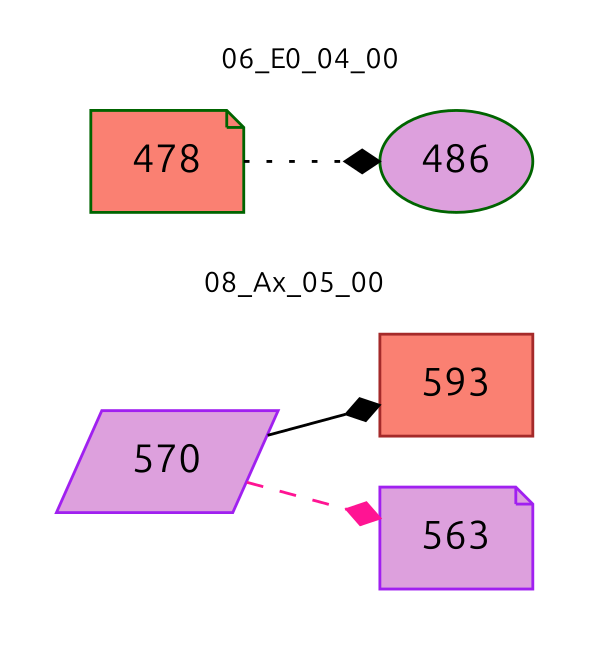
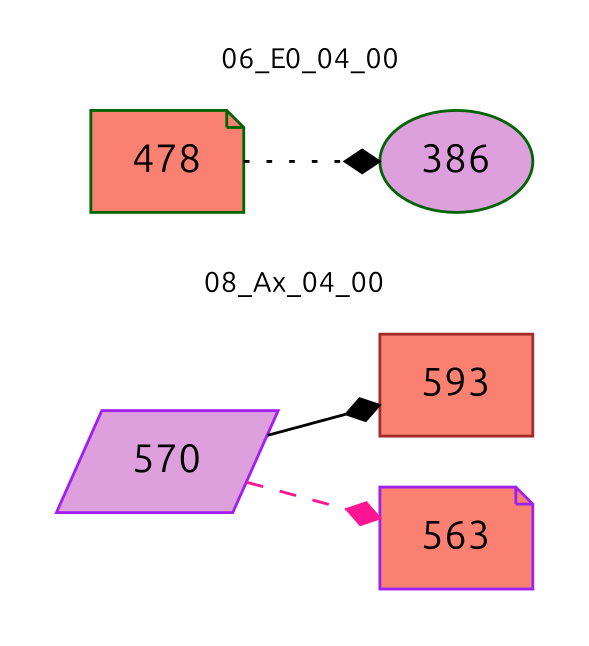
node "486": label "486" -> "386"
cluster "08_Ax_05_00": label "08_Ax_05_00" -> "08_Ax_04_00"
node "563": fillcolor plum -> salmon
